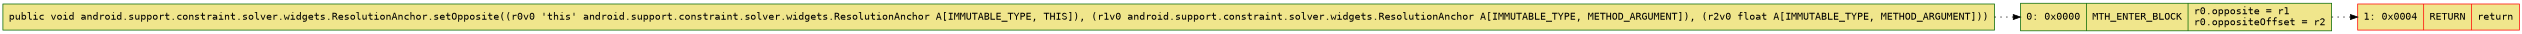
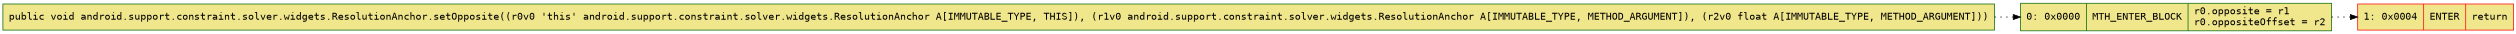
node "1: 0x0004": text "RETURN" -> "ENTER"
